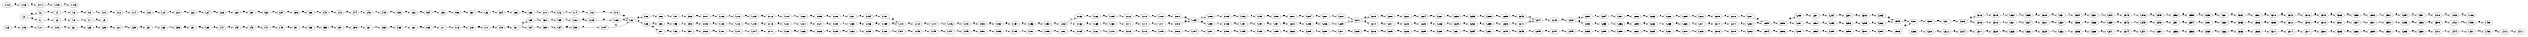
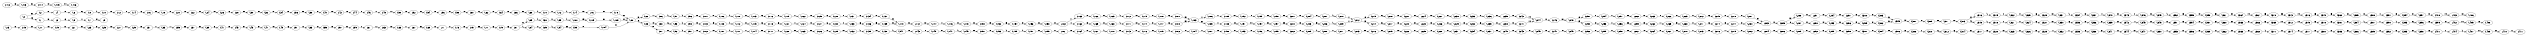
edge "S306" -> "S307": now "S306" -> "S308"
